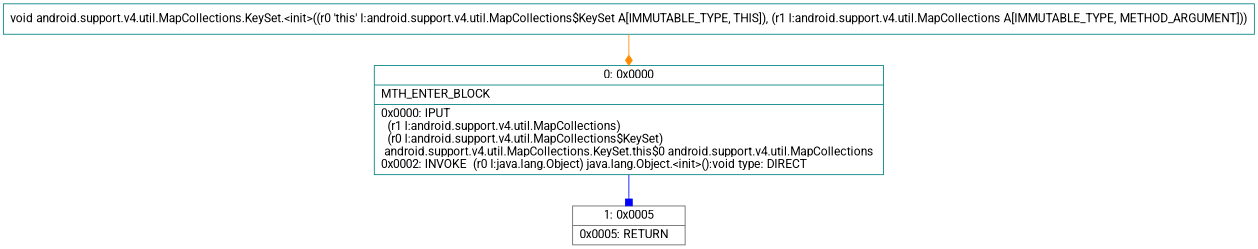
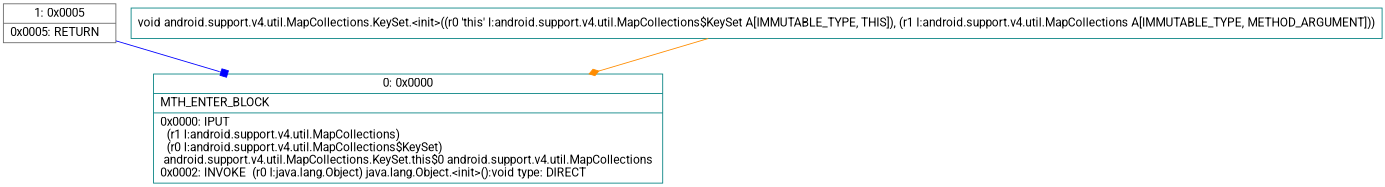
edge "0: 0x0000" -> "1: 0x0005": reversed
